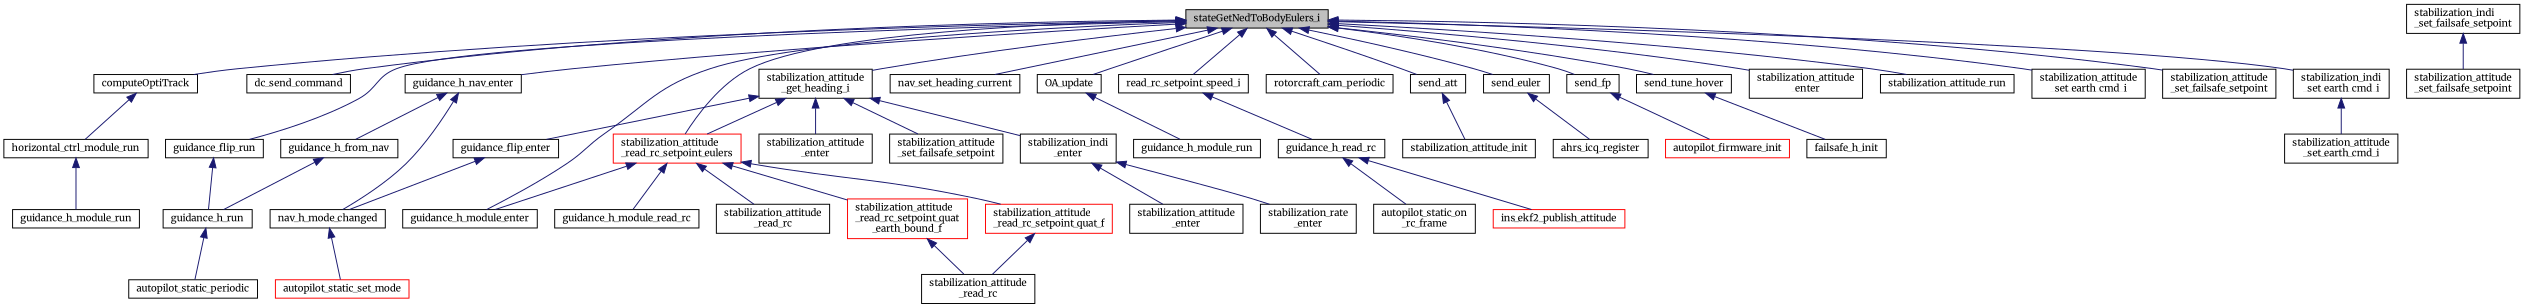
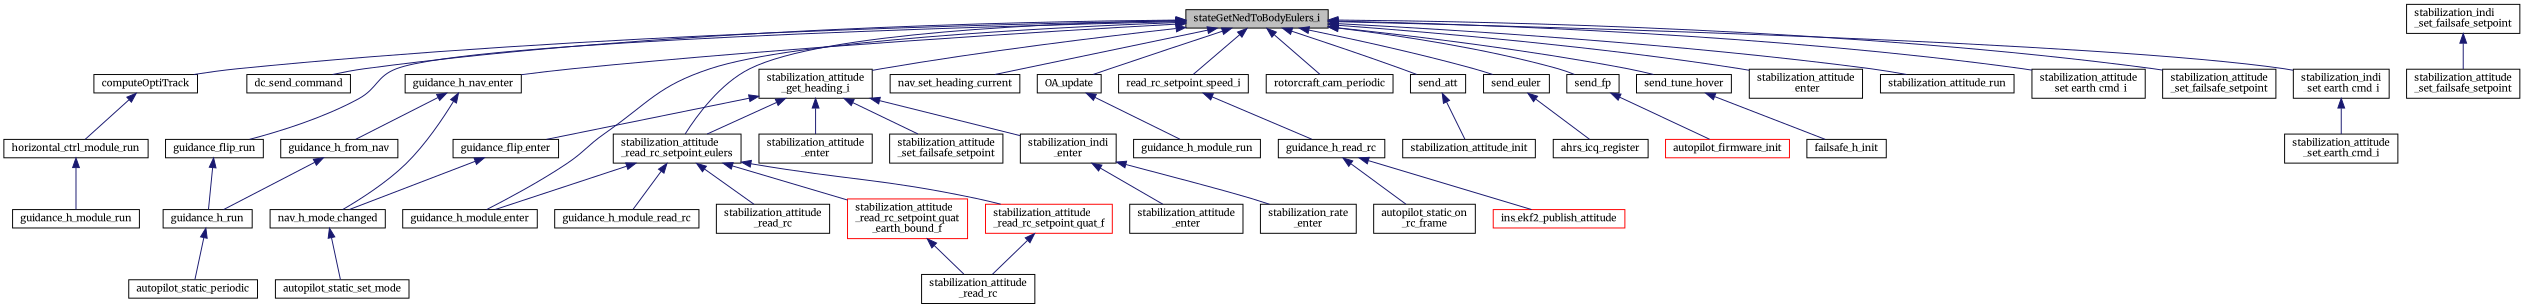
node "stabilization_attitude _read_rc_setpoint_eulers": color red -> black
node "autopilot_static_set_mode": color red -> black
